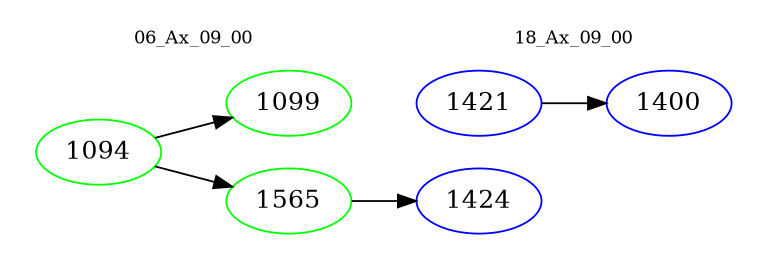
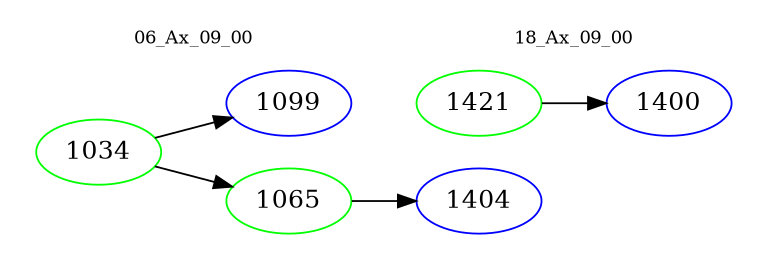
node "1099": color green -> blue
node "1421": color blue -> green
node "1094": label "1094" -> "1034"
node "1565": label "1565" -> "1065"
node "1424": label "1424" -> "1404"
